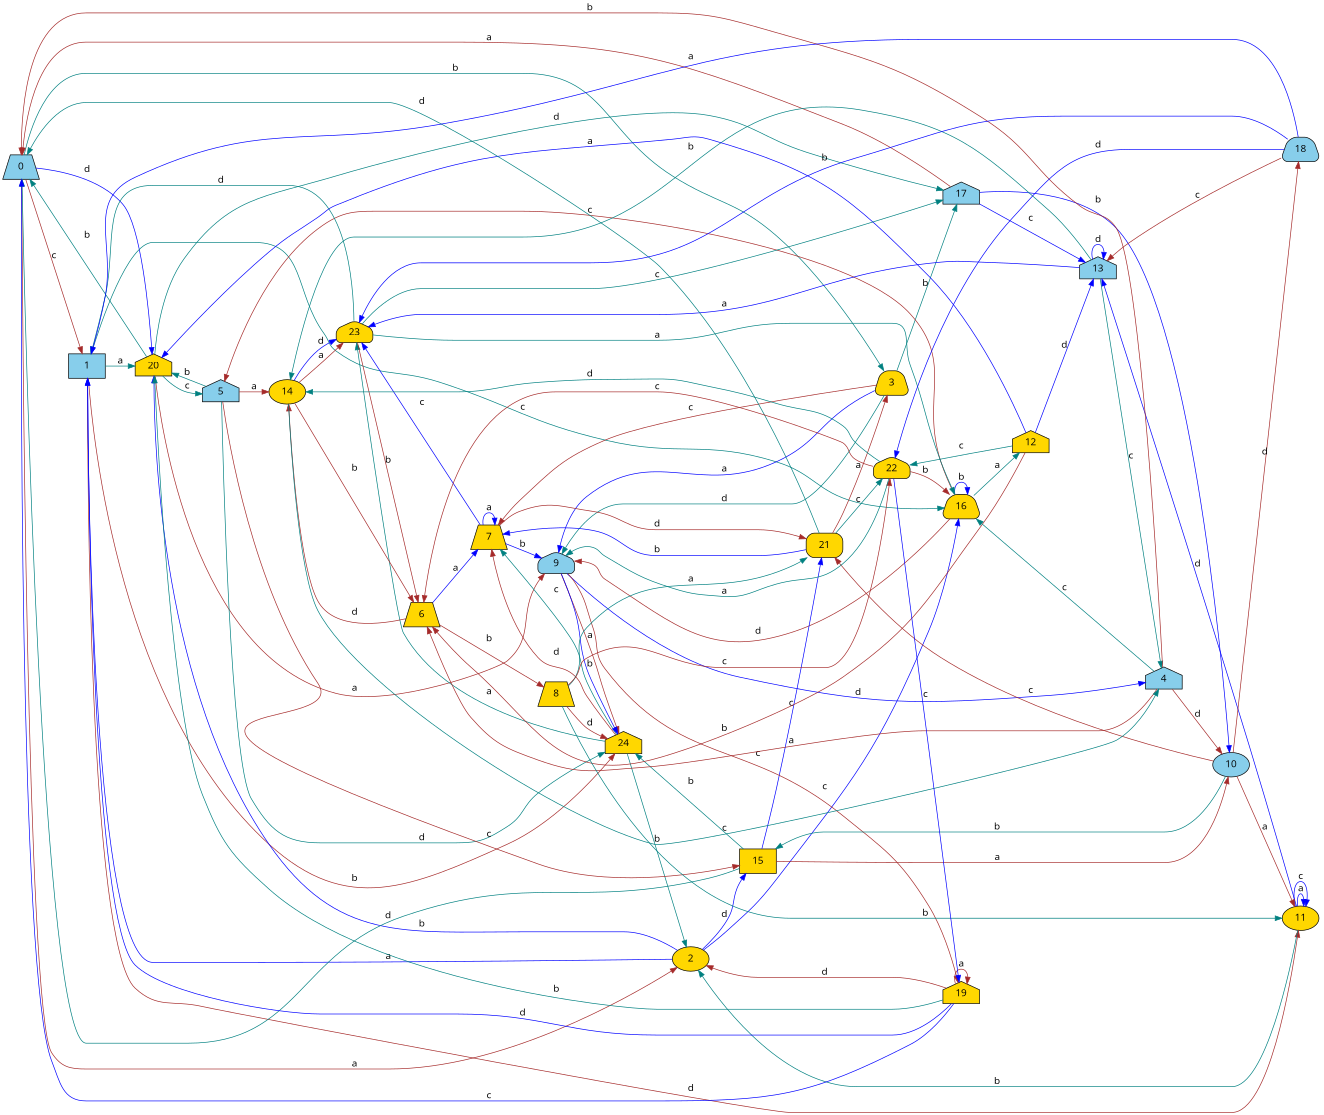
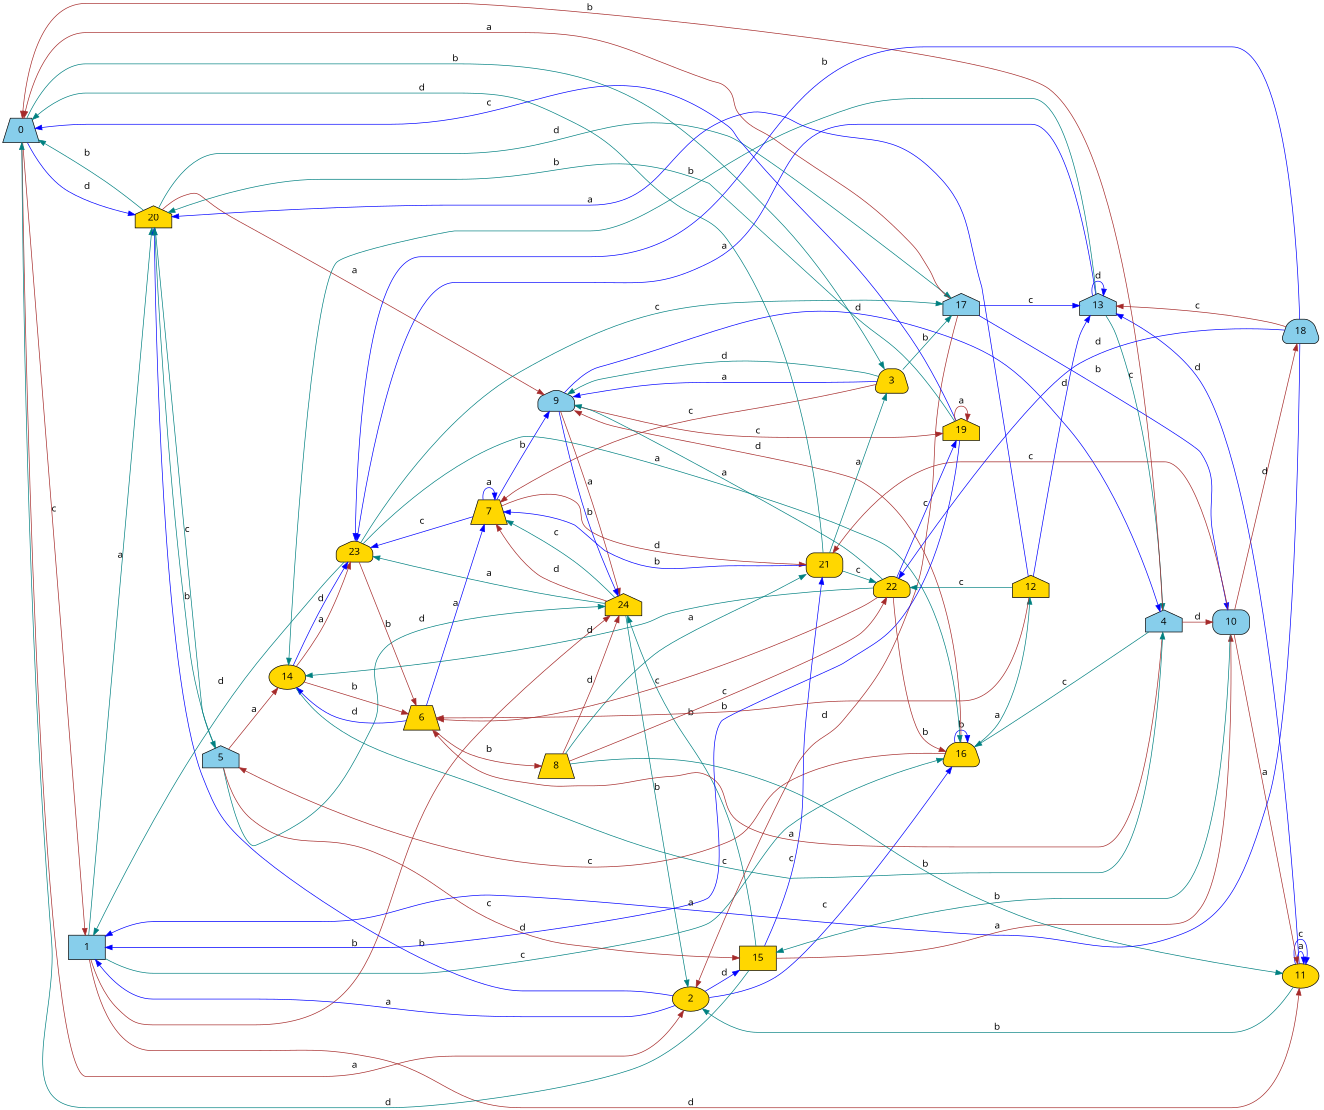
edge "21" -> "3": color brown -> teal
edge "6" -> "14": color brown -> blue
node "10": shape ellipse -> box
edge "19" -> "2": now "17" -> "2"
